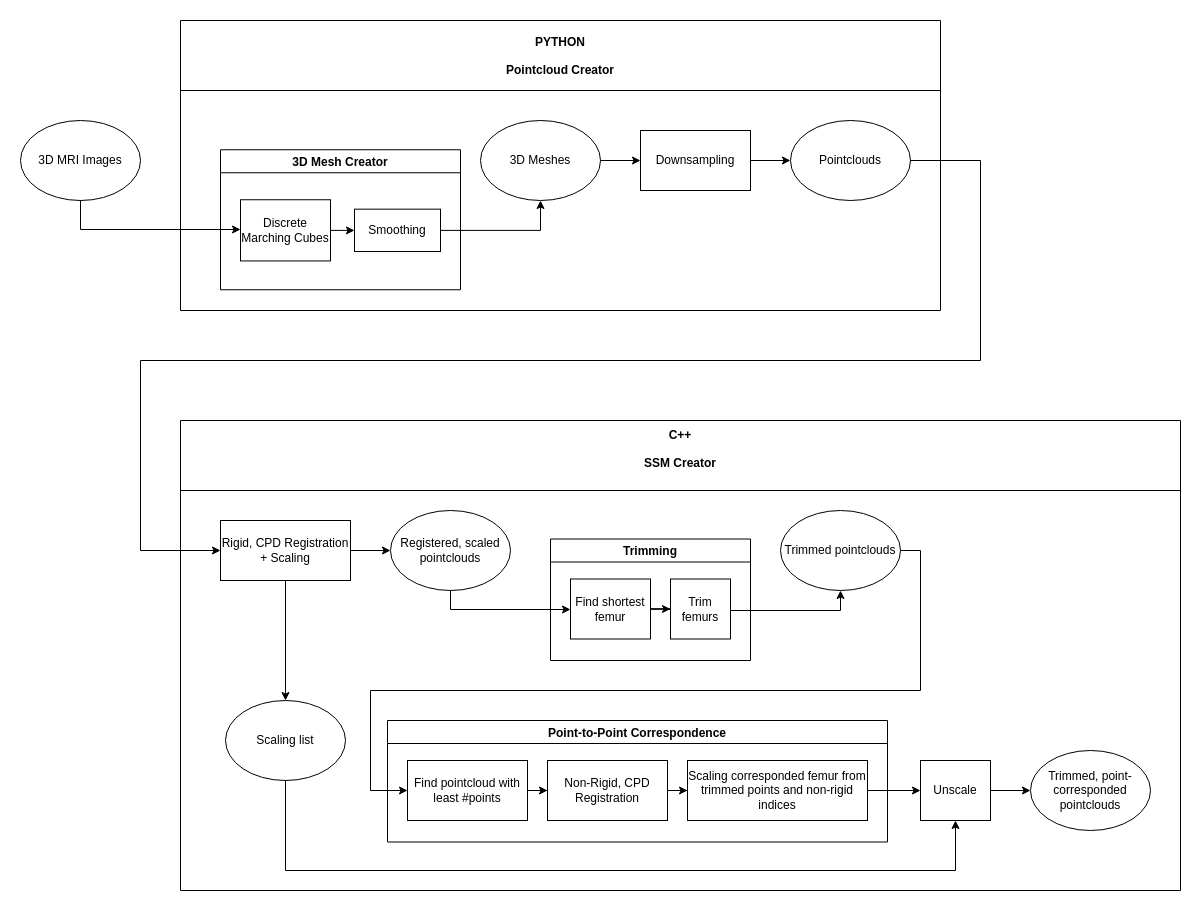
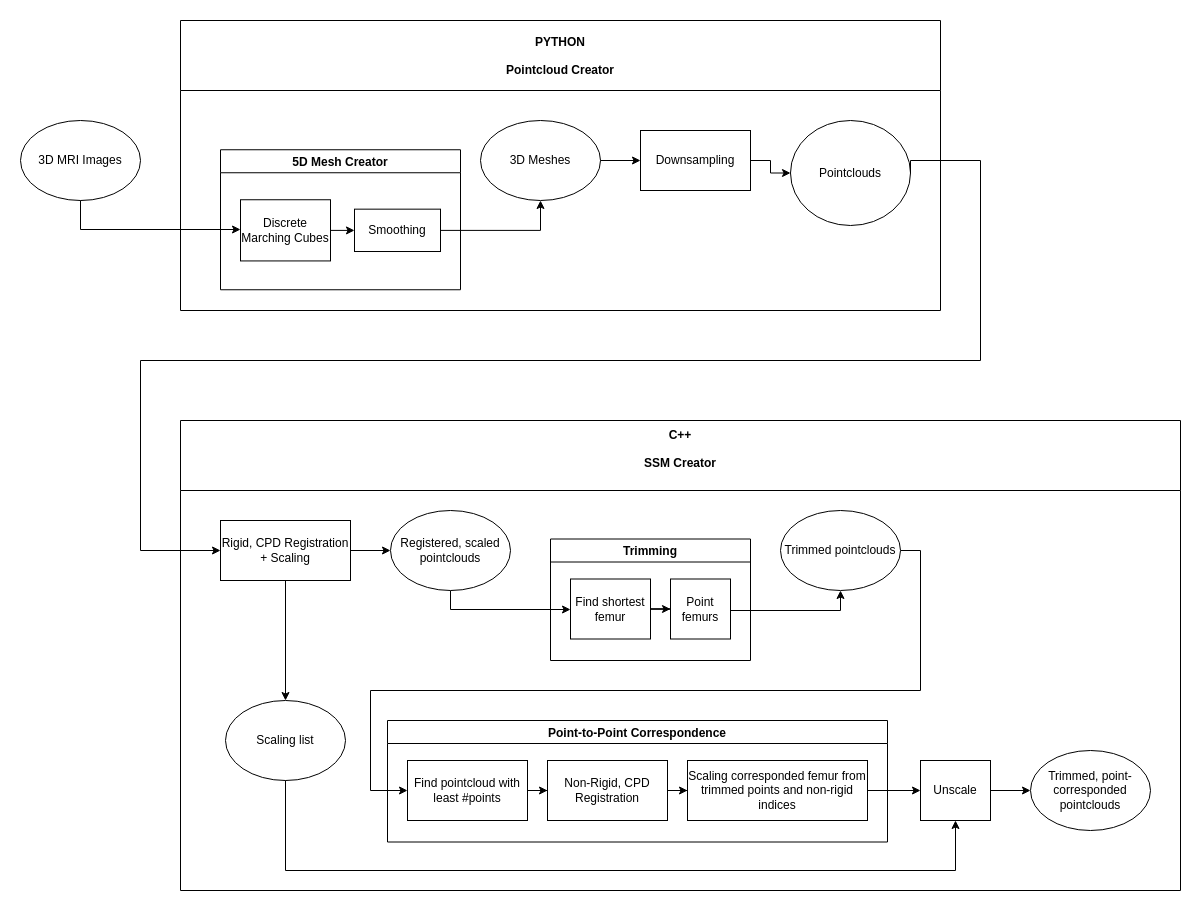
node "Pointclouds": size 120x80 -> 120x105
node "3D Mesh Creator": label "3D Mesh Creator" -> "5D Mesh Creator"
node "Trim femurs": label "Trim femurs" -> "Point femurs"
